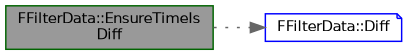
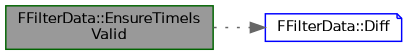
node "FFilterData::EnsureTimeIs Diff": label "FFilterData::EnsureTimeIs Diff" -> "FFilterData::EnsureTimeIs Valid"
